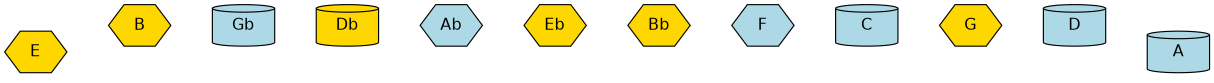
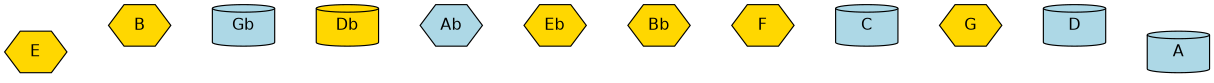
node "F": fillcolor lightblue -> gold
